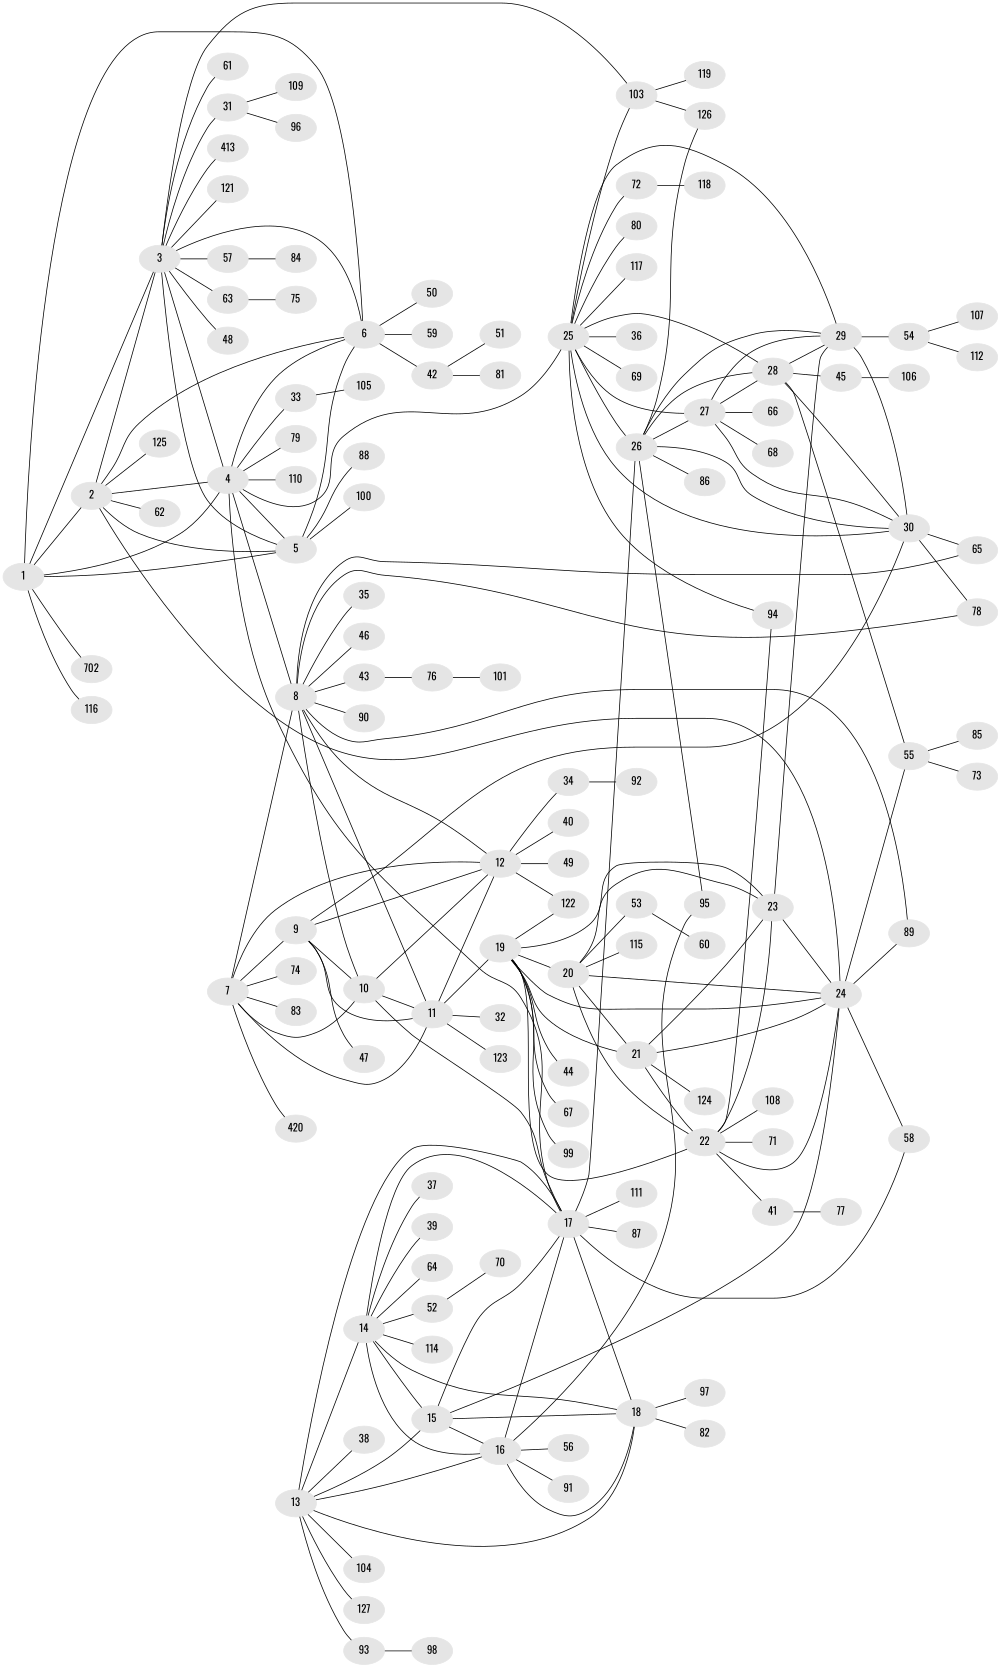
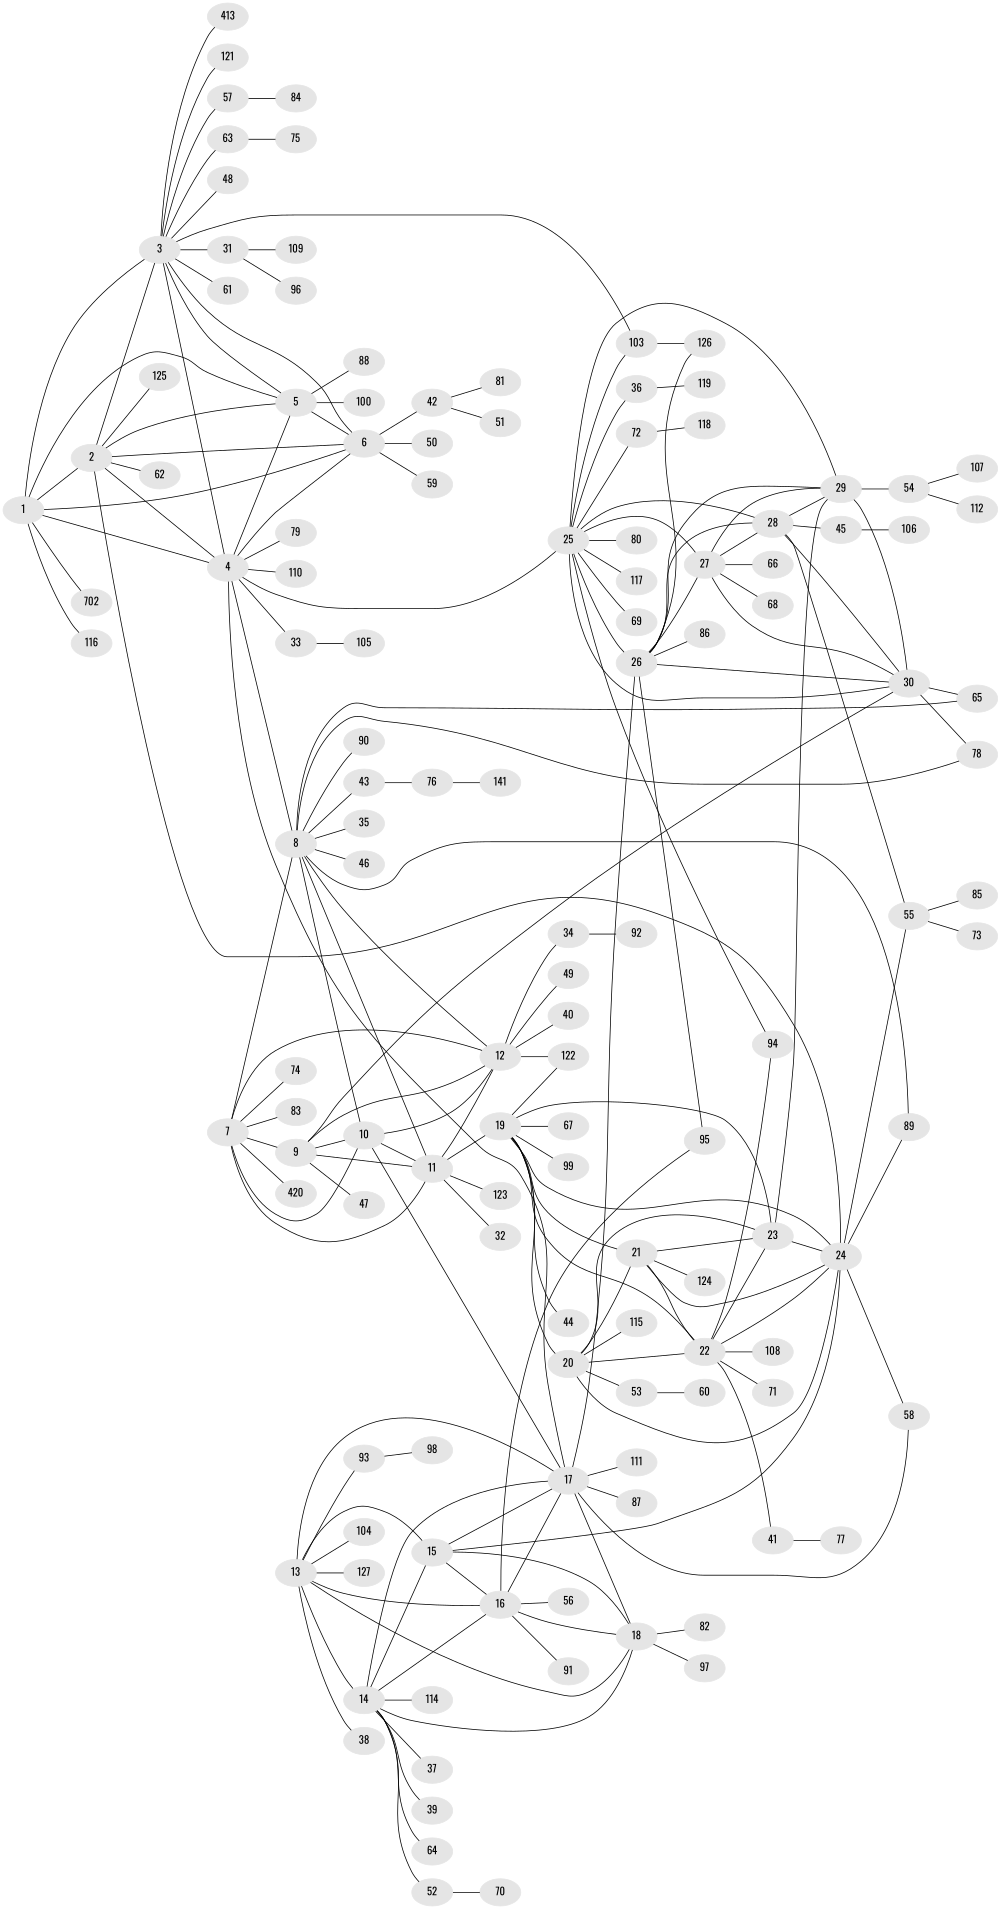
edge "119" -- "103": now "119" -- "36"
node "101": label "101" -> "141"
